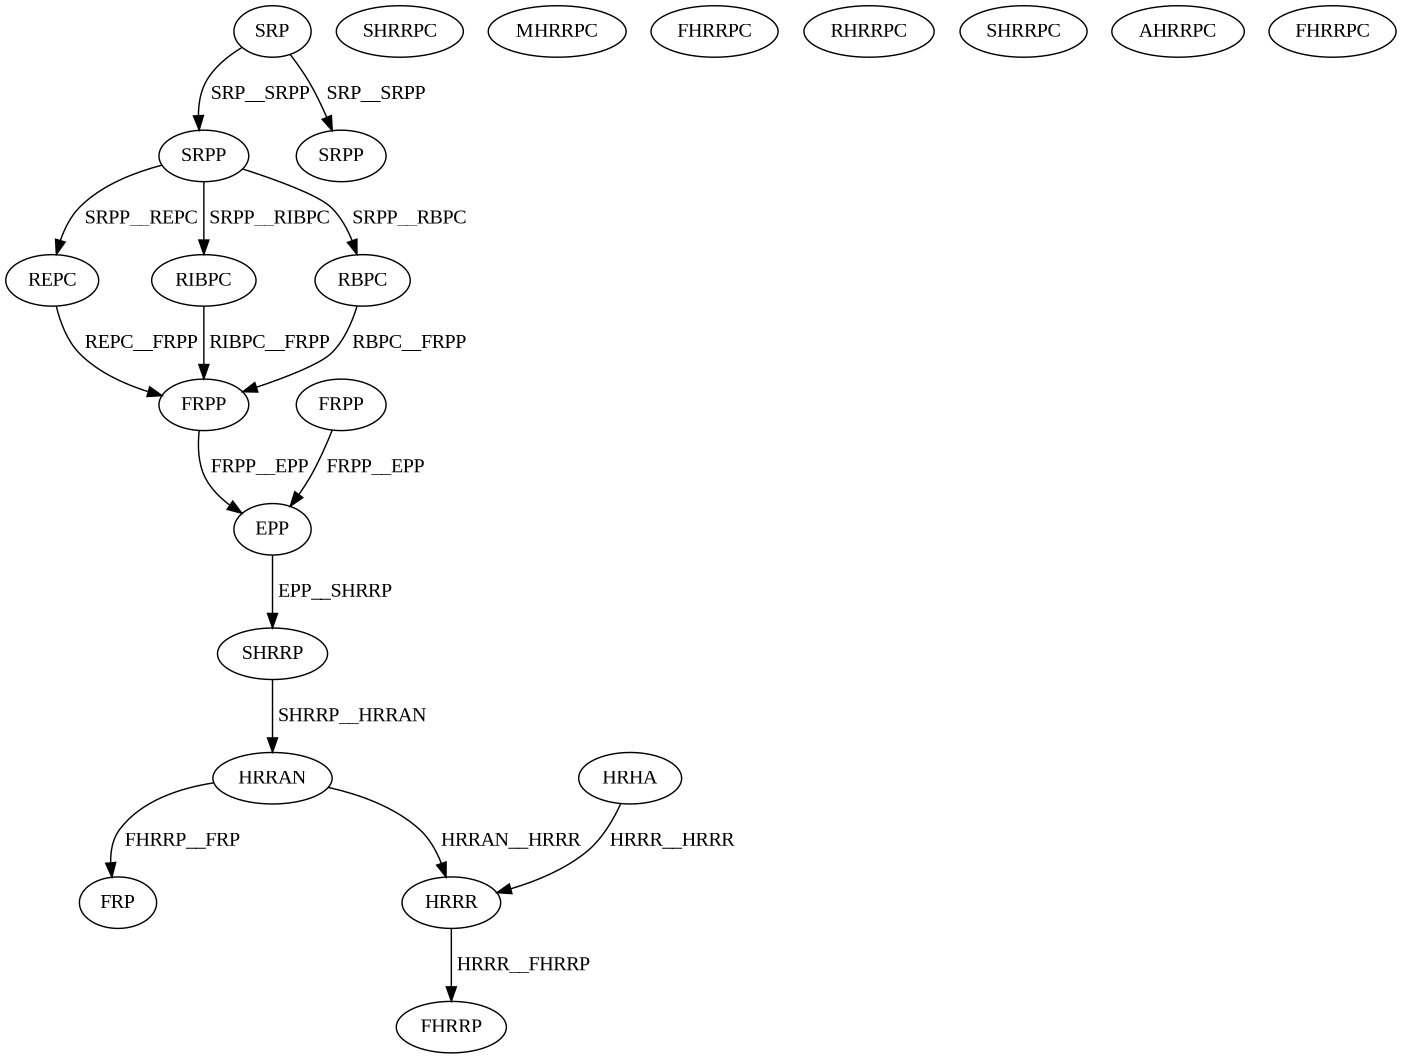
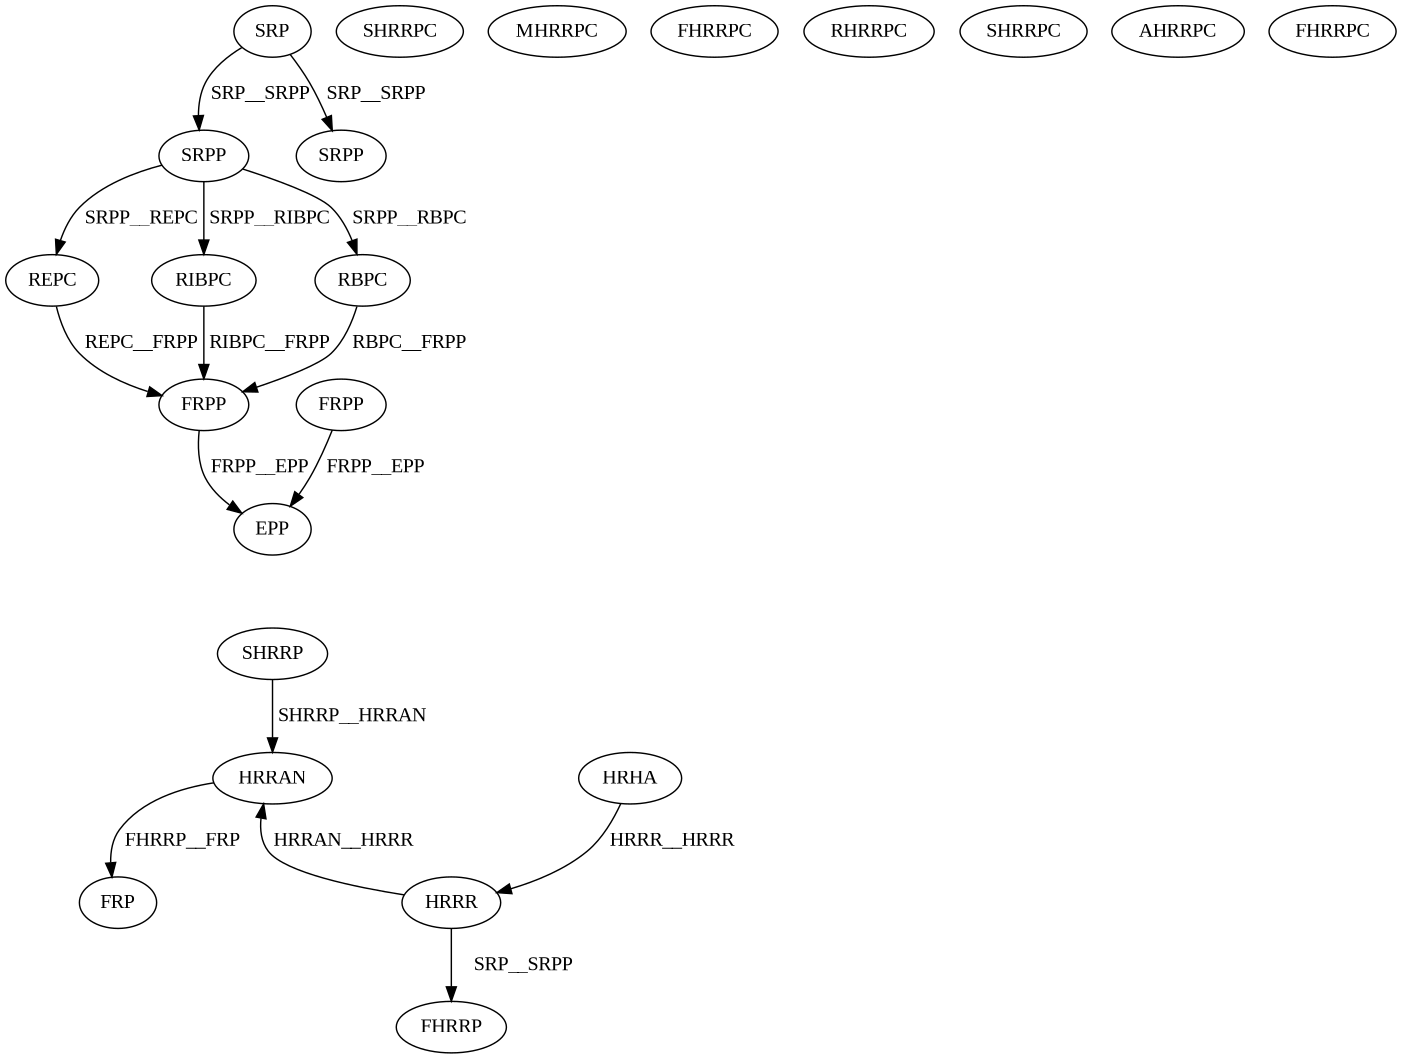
edge "EPP" -> "SHRRP": removed, label "EPP__SHRRP"
edge "HRRAN" -> "HRRR": reversed
edge "HRRR" -> "FHRRP": label " HRRR__FHRRP" -> " SRP__SRPP"
